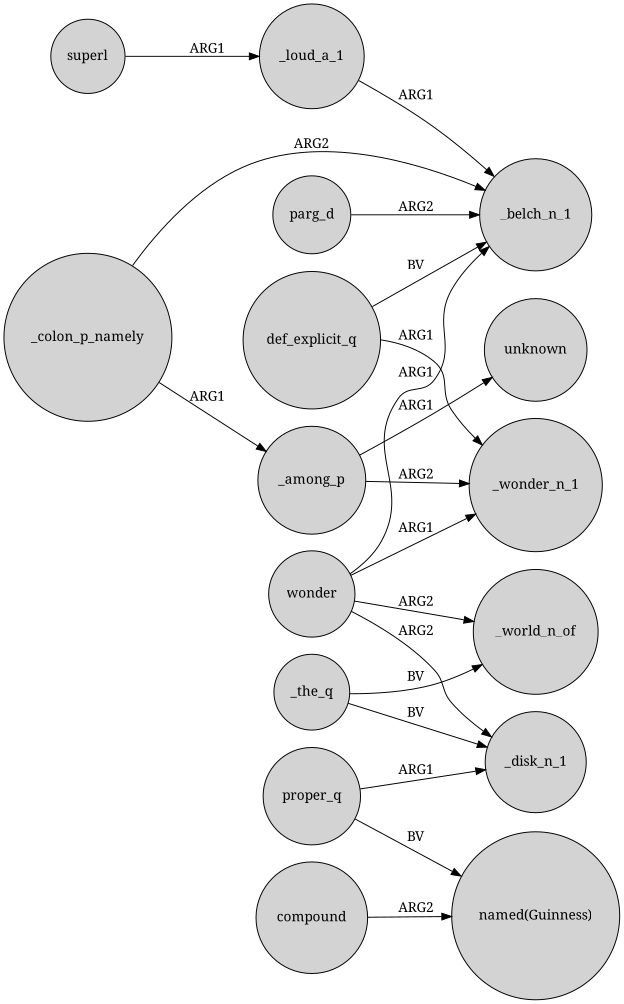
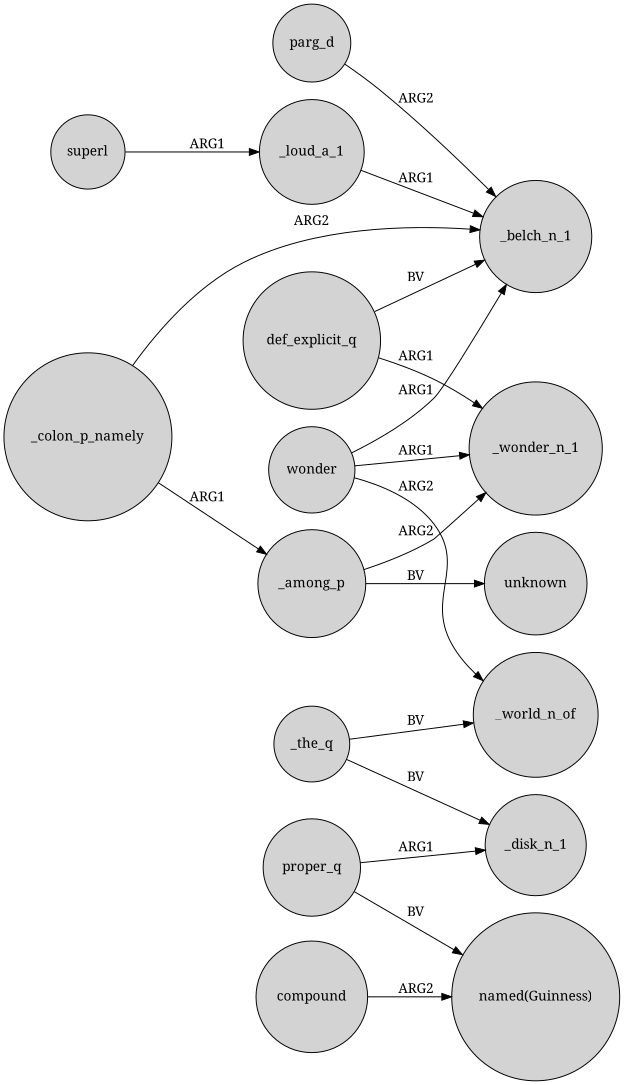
edge "_among_p" -> "unknown": label "ARG1" -> "BV"
edge "wonder" -> "_disk_n_1": removed, label "ARG2"
